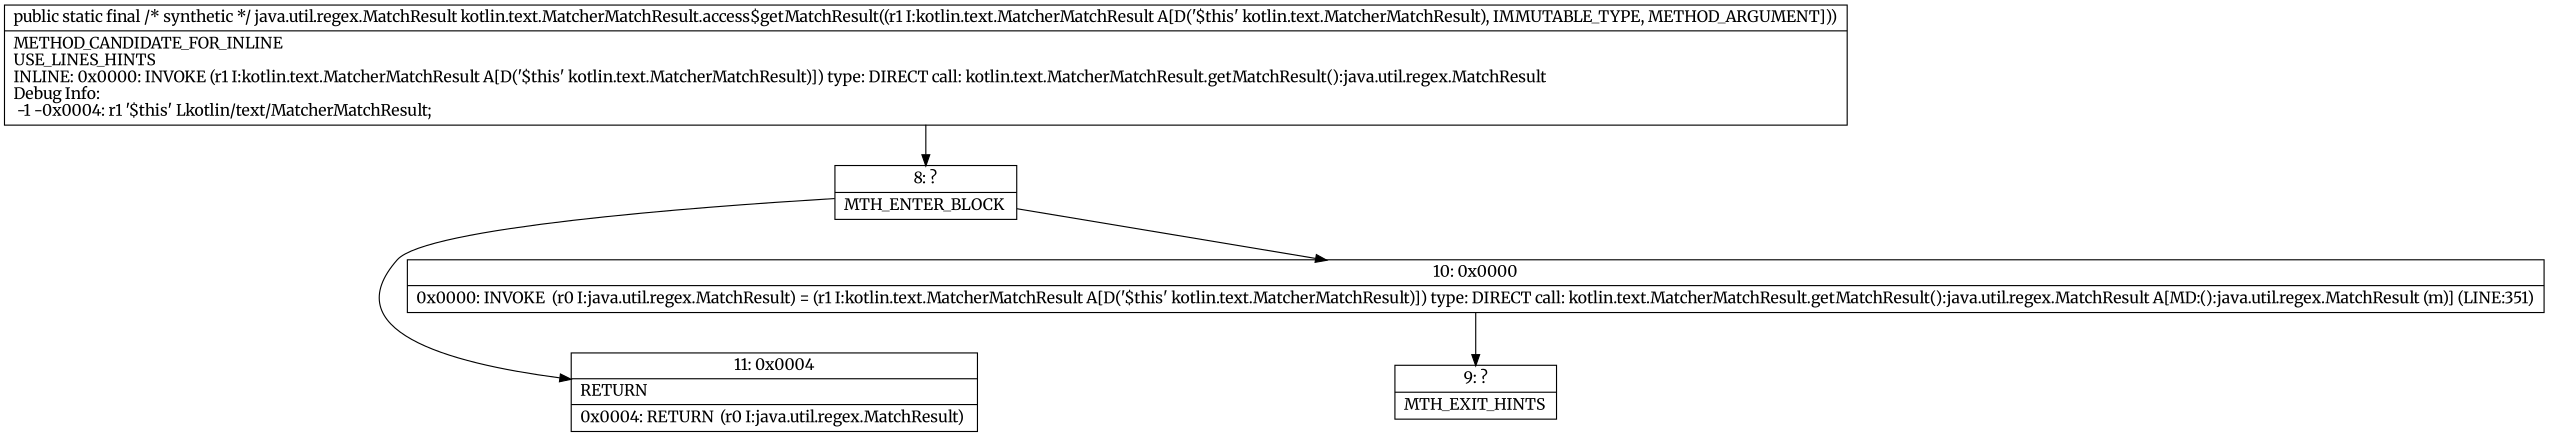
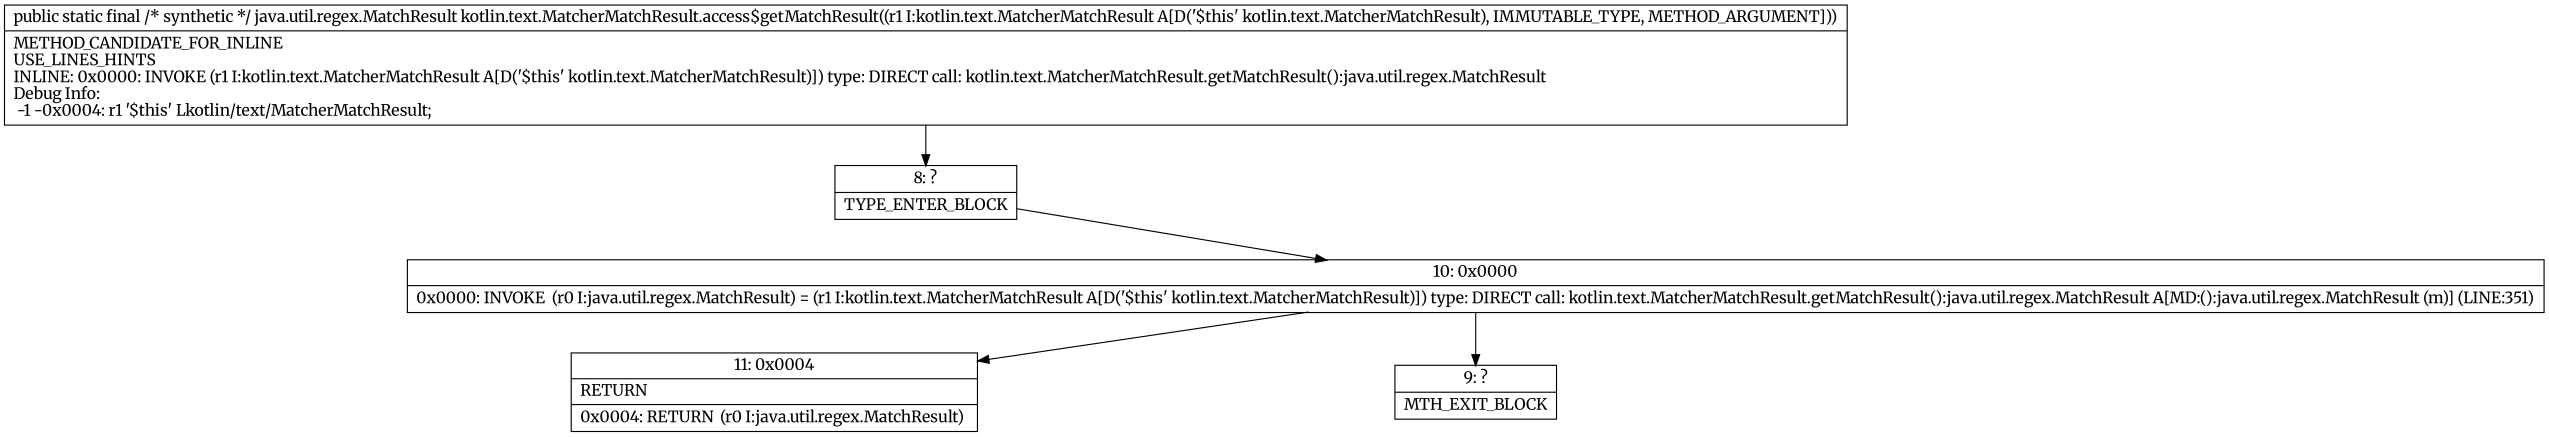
node "8: ?": text "MTH_ENTER_BLOCK" -> "TYPE_ENTER_BLOCK"
edge "8: ?" -> "11: 0x0004": now "10: 0x0000" -> "11: 0x0004"
node "9: ?": text "MTH_EXIT_HINTS" -> "MTH_EXIT_BLOCK"
